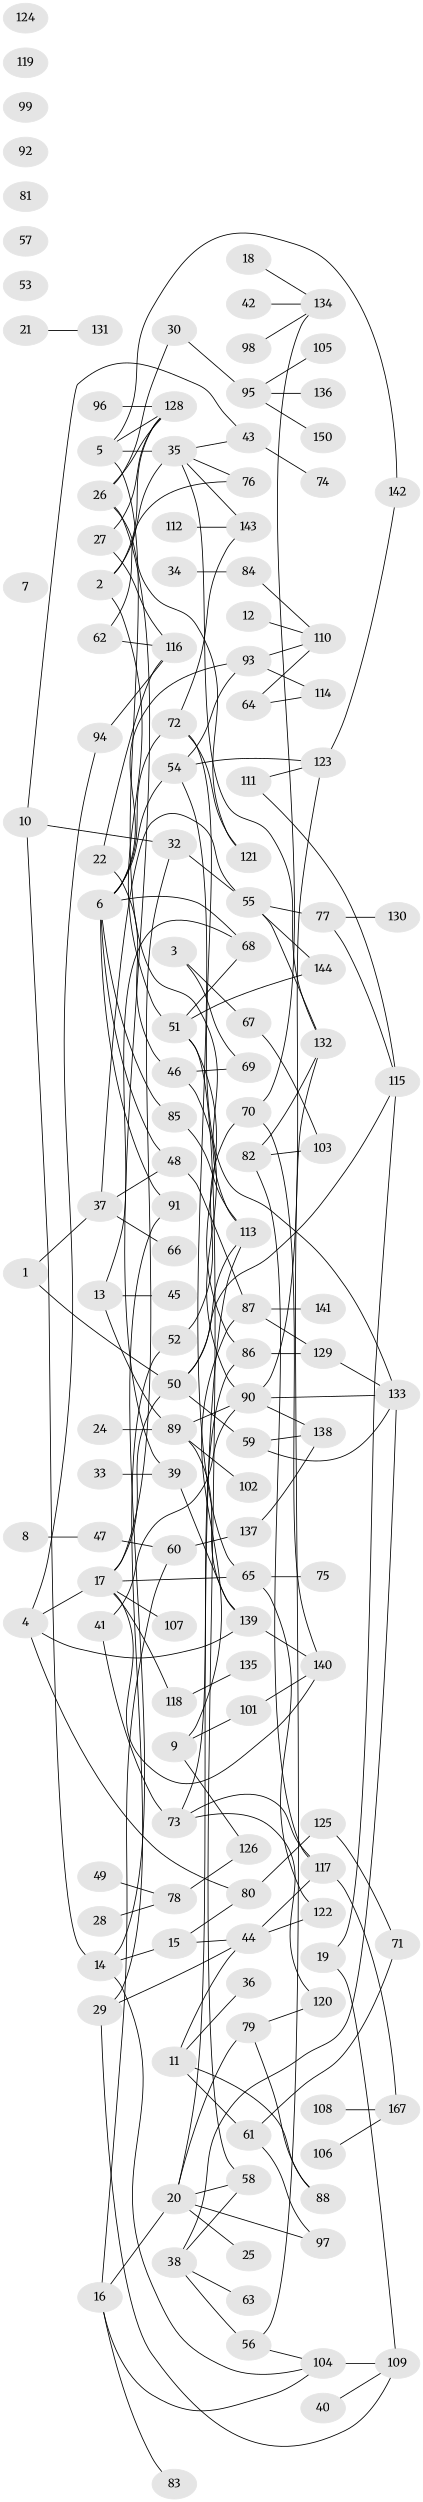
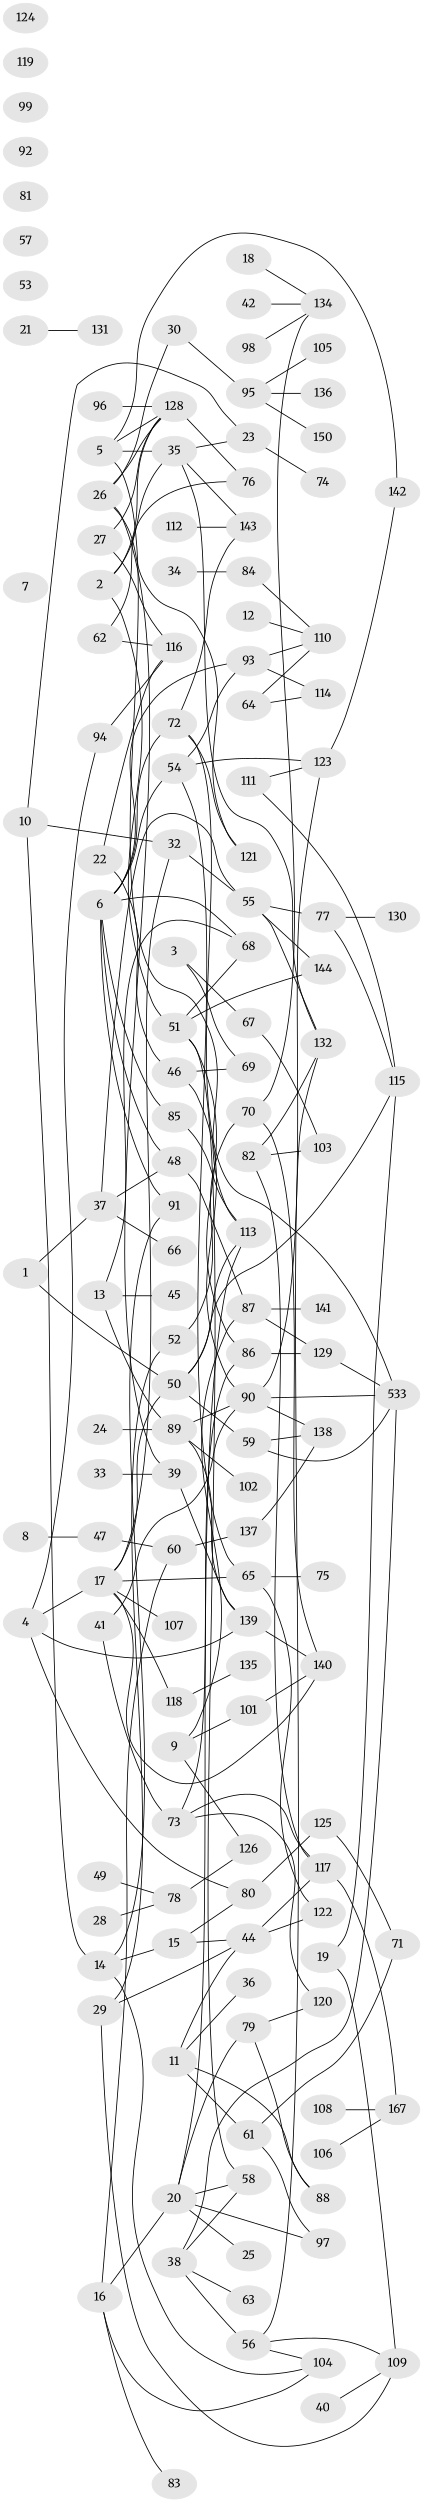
node "43": label "43" -> "23"
edge "35" -- "76": now "128" -- "76"
node "133": label "133" -> "533"
edge "104" -- "109": now "56" -- "109"
